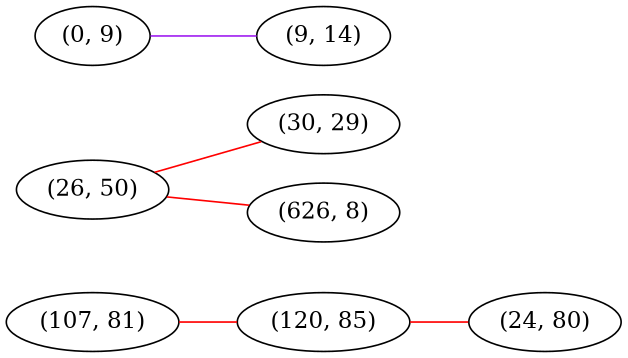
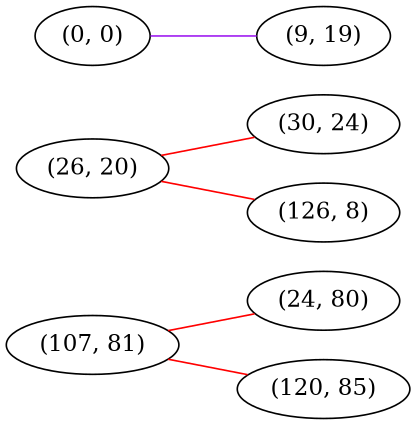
node "(0, 9)": label "(0, 9)" -> "(0, 0)"
node "(9, 14)": label "(9, 14)" -> "(9, 19)"
node "(30, 29)": label "(30, 29)" -> "(30, 24)"
node "(26, 50)": label "(26, 50)" -> "(26, 20)"
node "(626, 8)": label "(626, 8)" -> "(126, 8)"
edge "(120, 85)" -- "(24, 80)": now "(107, 81)" -- "(24, 80)"
